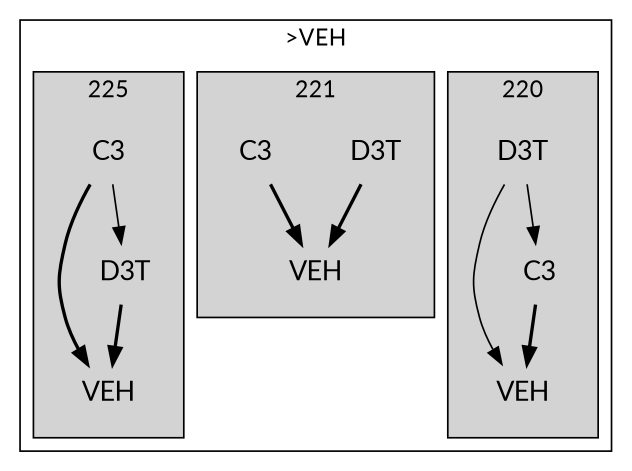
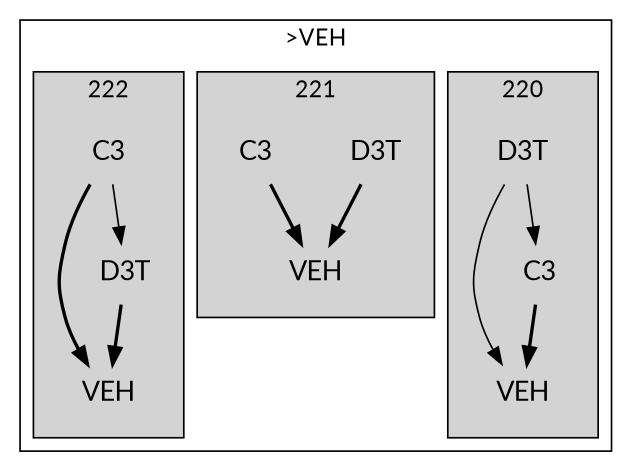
cluster "225": label "225" -> "222"
